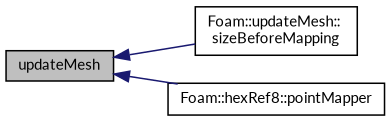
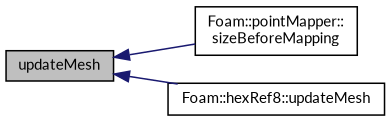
node "Foam::updateMesh:: sizeBeforeMapping": label "Foam::updateMesh:: sizeBeforeMapping" -> "Foam::pointMapper:: sizeBeforeMapping"
node "Foam::hexRef8::pointMapper": label "Foam::hexRef8::pointMapper" -> "Foam::hexRef8::updateMesh"
